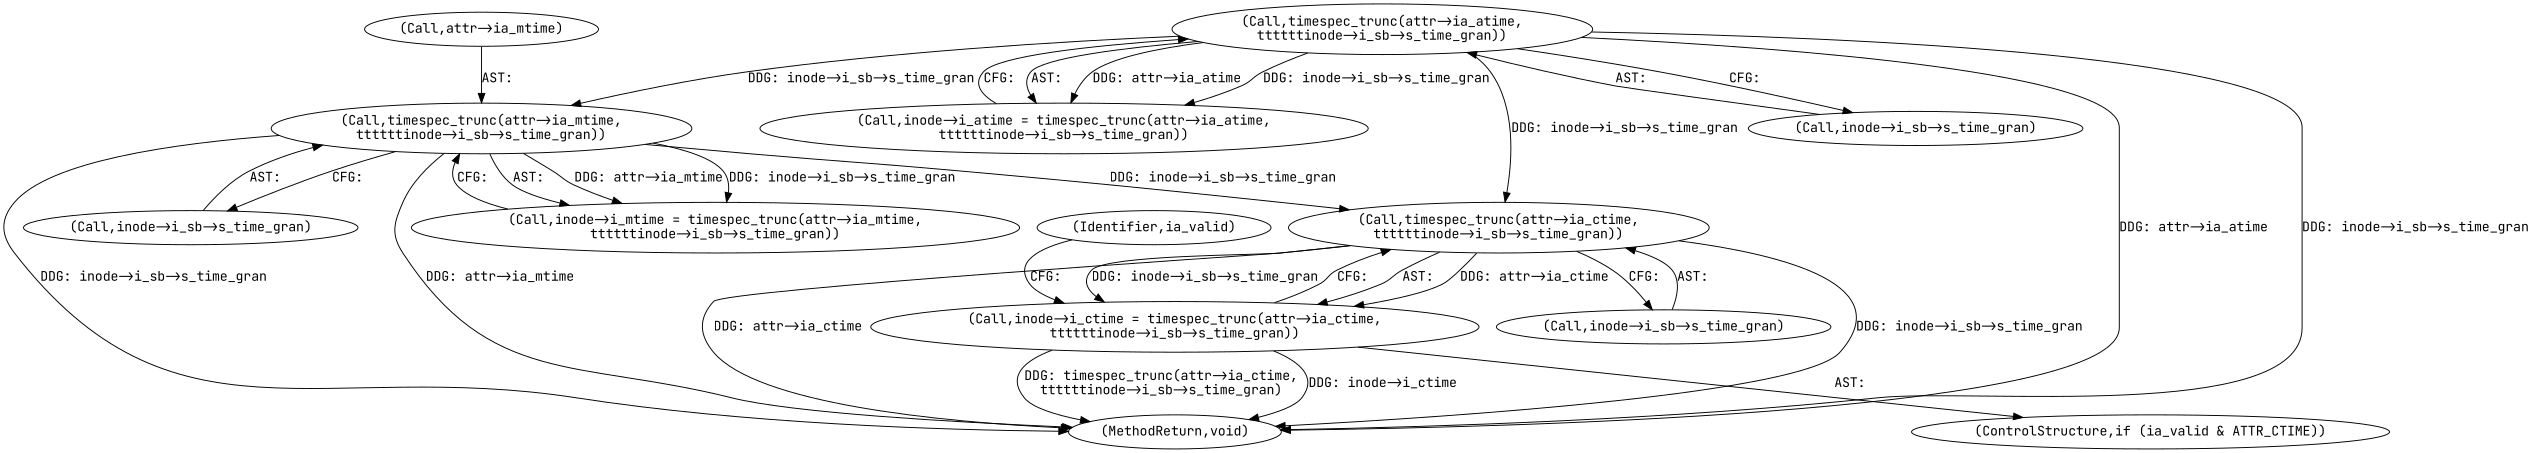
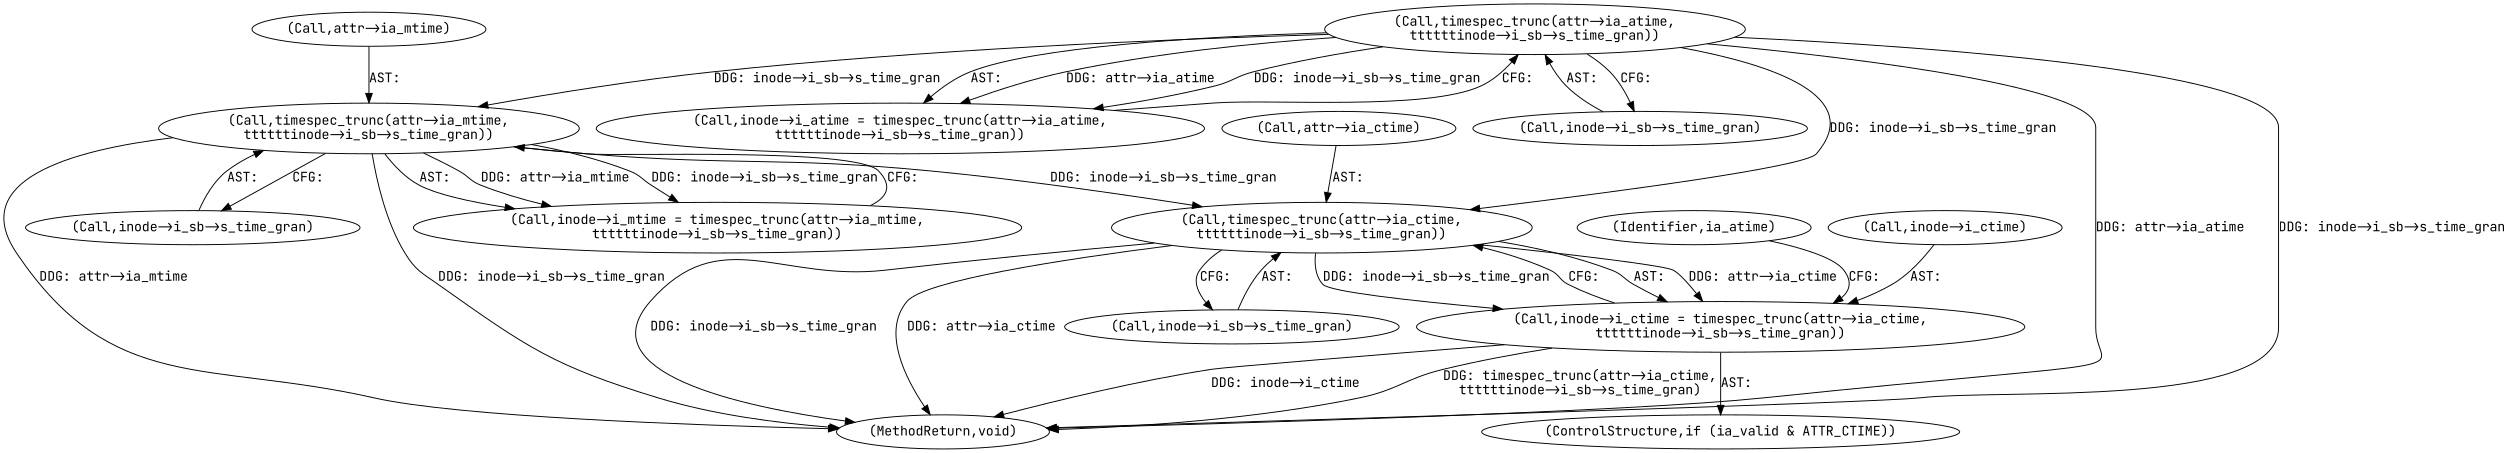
node "(Call,attr->ia_ctime)": added
node "(Identifier,ia_valid)": label "(Identifier,ia_valid)" -> "(Identifier,ia_atime)"
node "(Call,inode->i_ctime)": added
